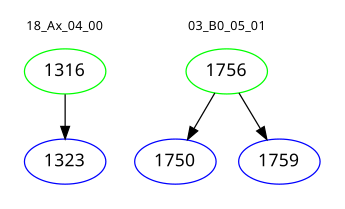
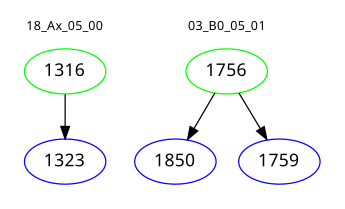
cluster "18_Ax_04_00": label "18_Ax_04_00" -> "18_Ax_05_00"
node "1750": label "1750" -> "1850"
